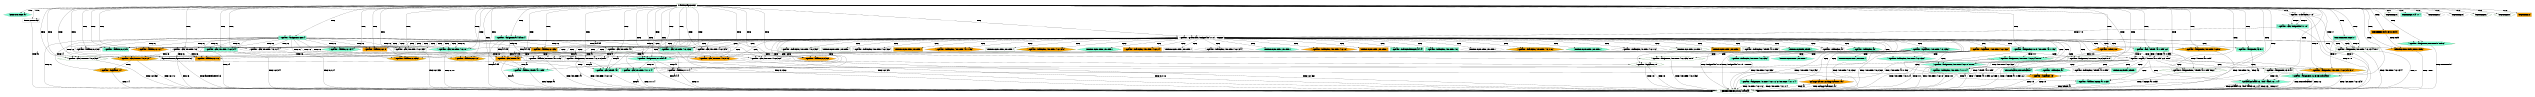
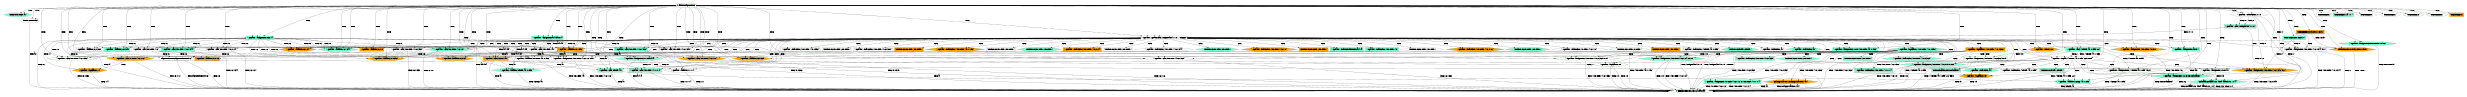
node "(<operator>.indirection,*(_DWORD *)(v6 + 340))": removed
edge "(<operator>.assignment,v11 = a1[14])" -> "(<operator>.addition,v11 + 4)": label "DDG: v41" -> "DDG: v11"
